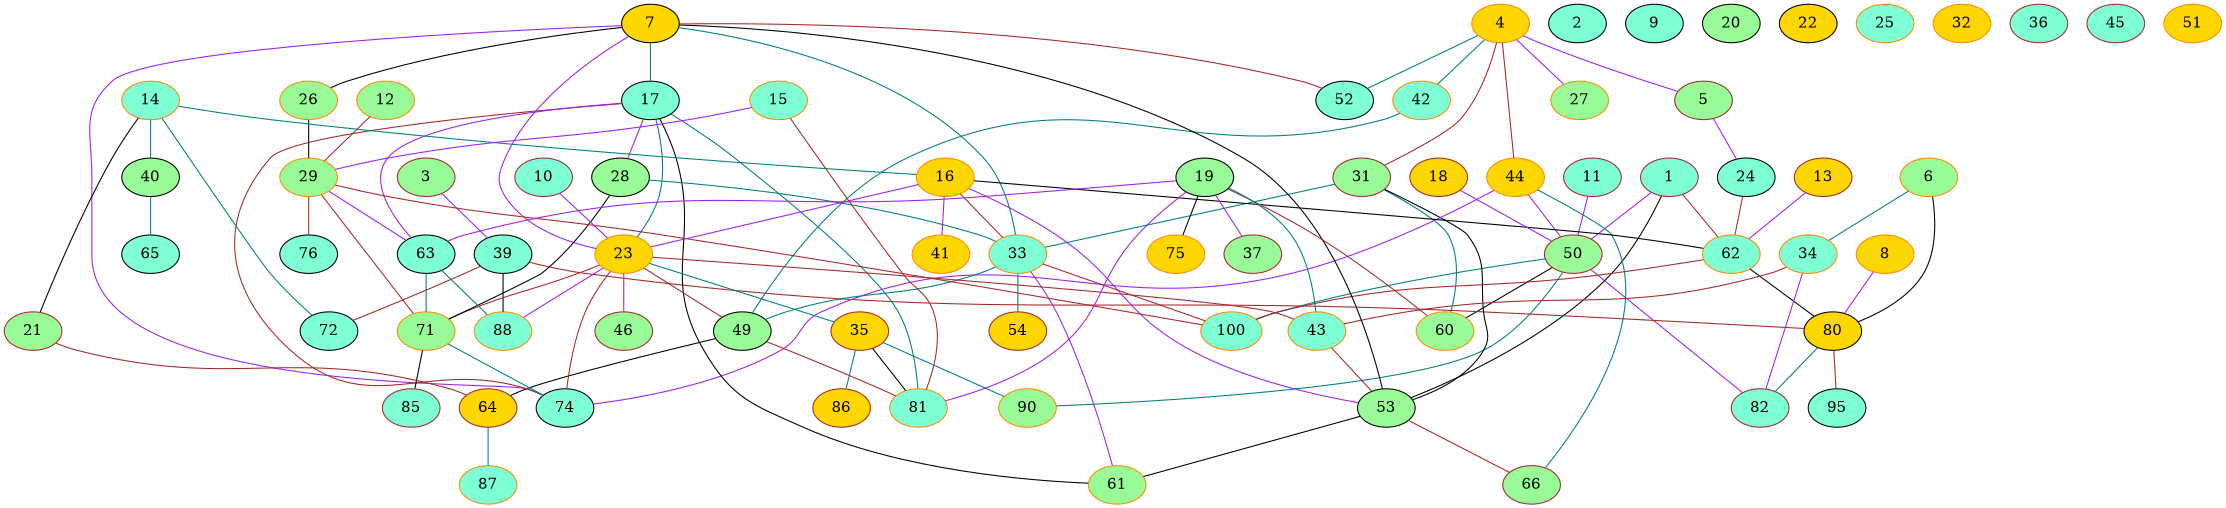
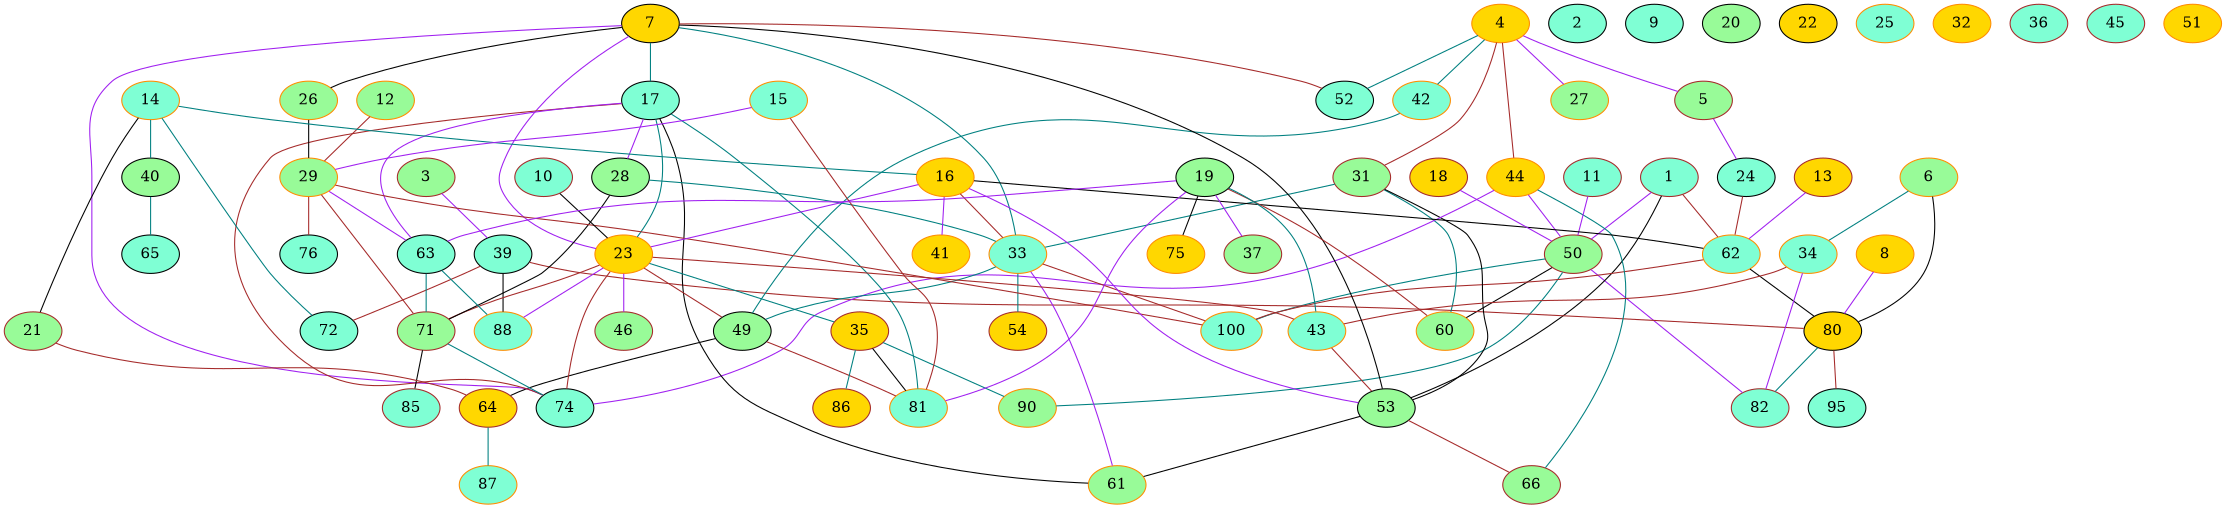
edge "10" -- "23": color purple -> black
node "71": color darkorange -> brown
